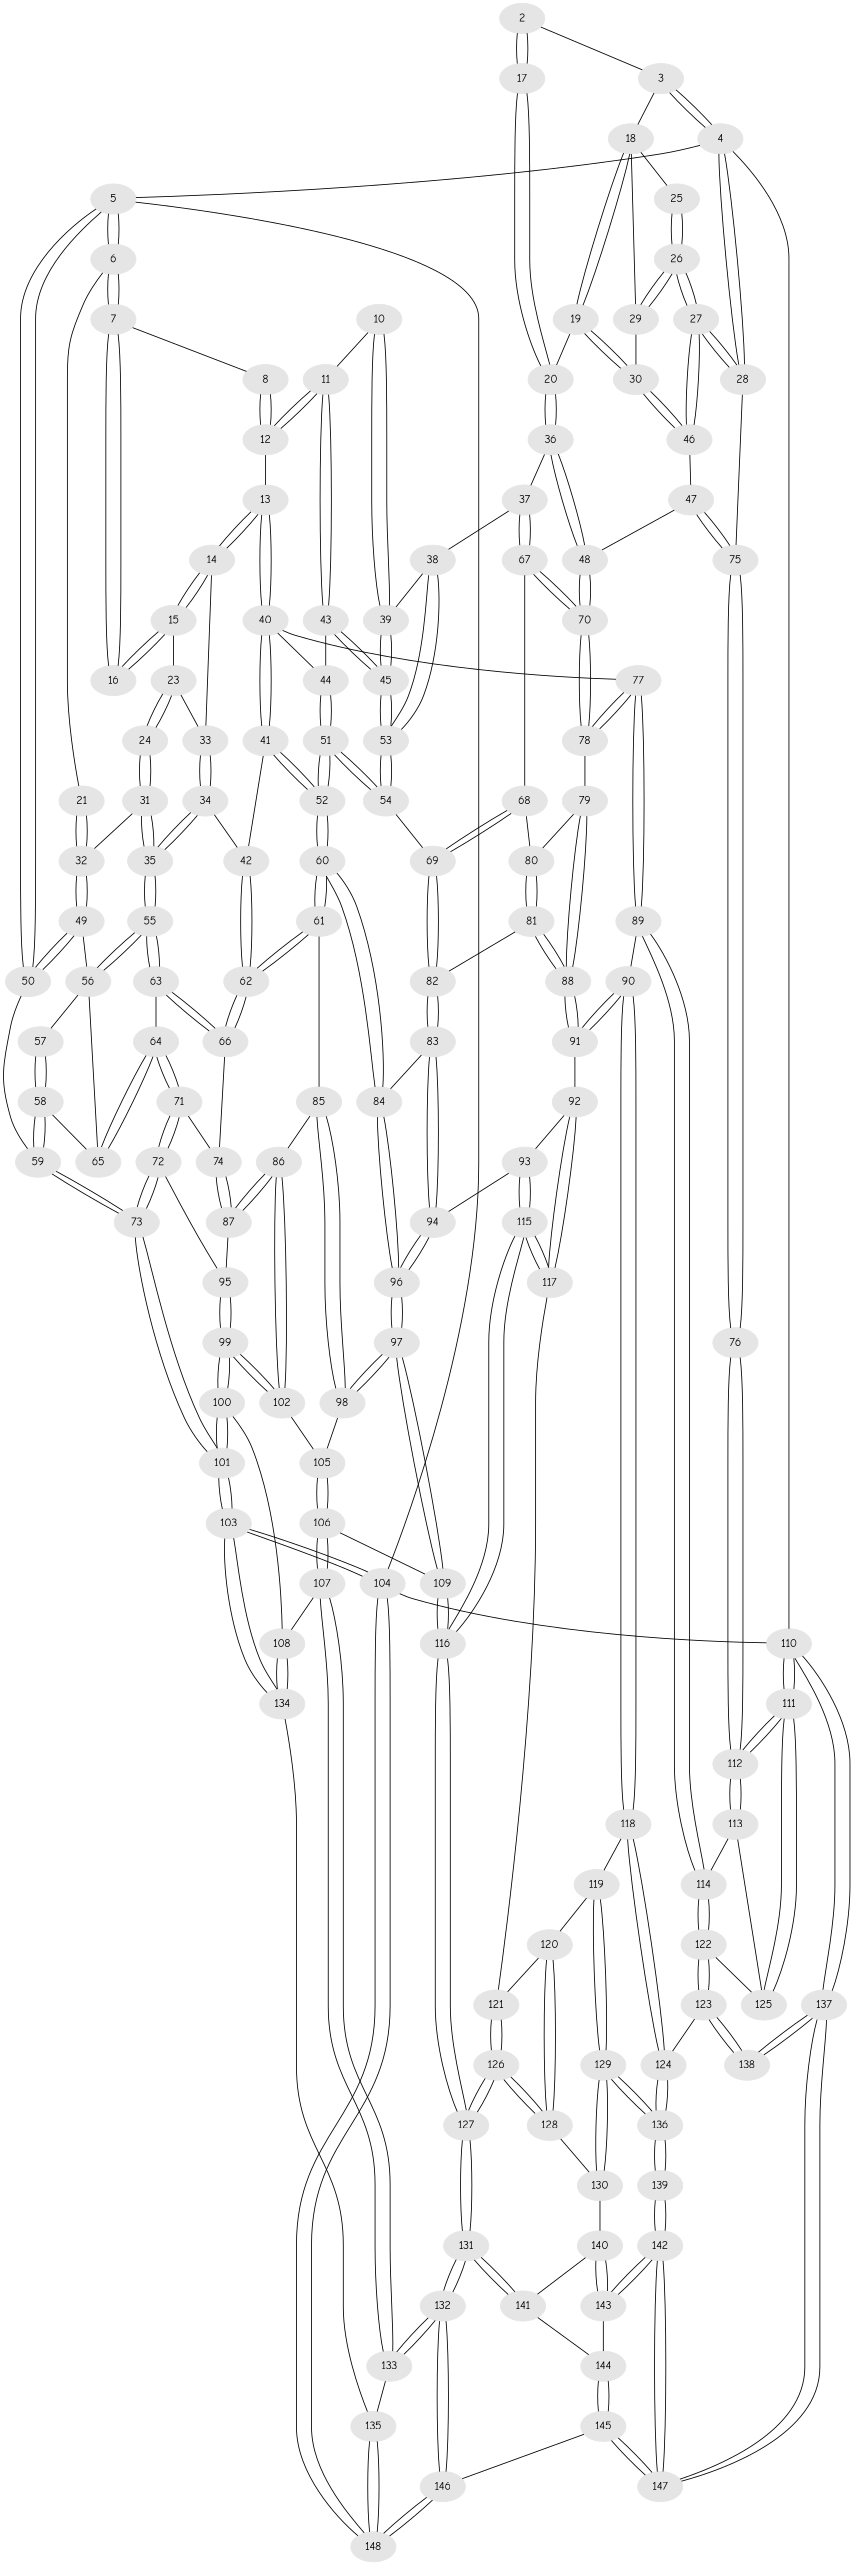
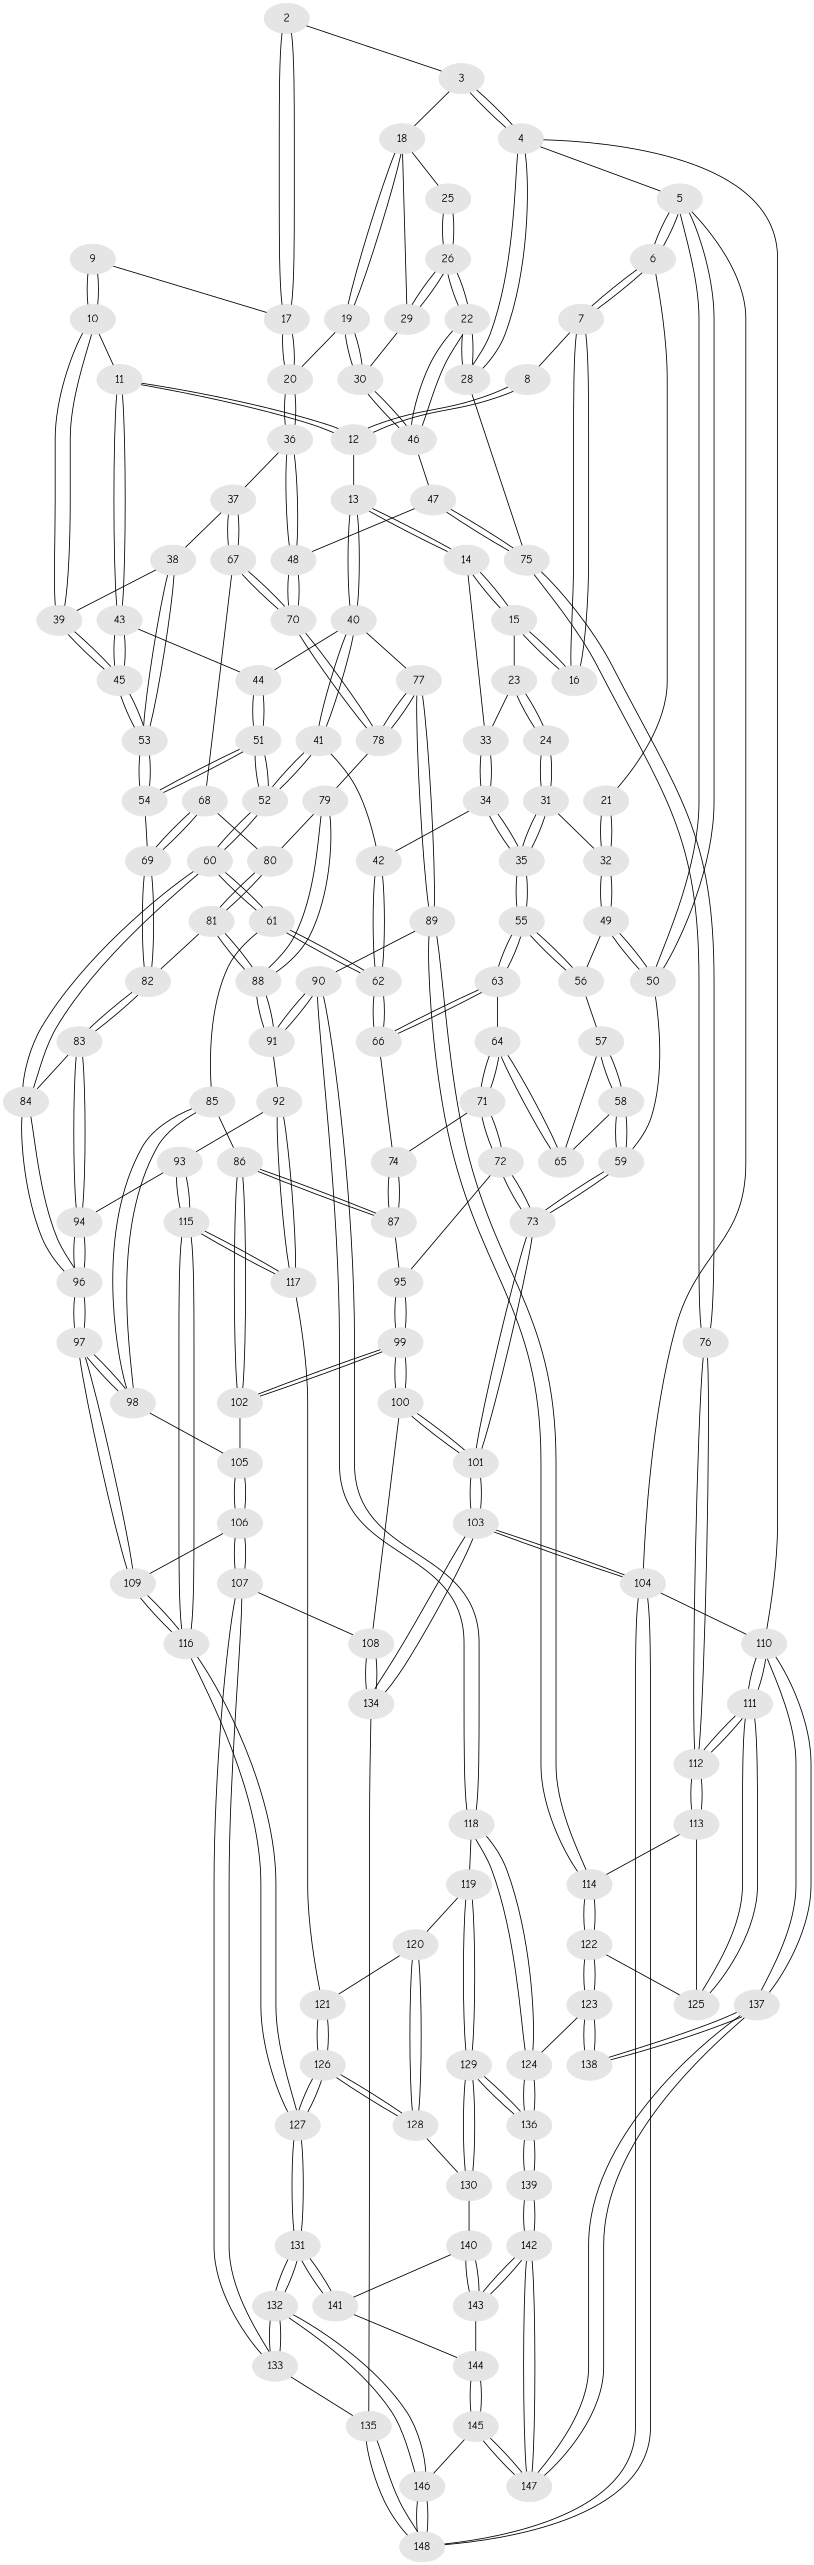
node "9": added
node "27": label "27" -> "22"
edge "56" -- "65": now "57" -- "65"
